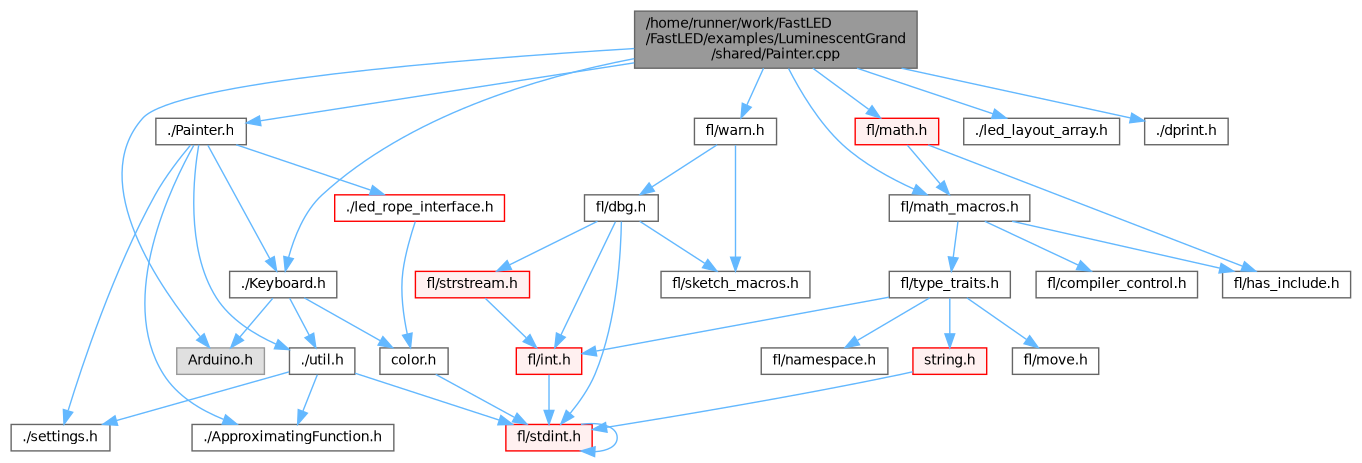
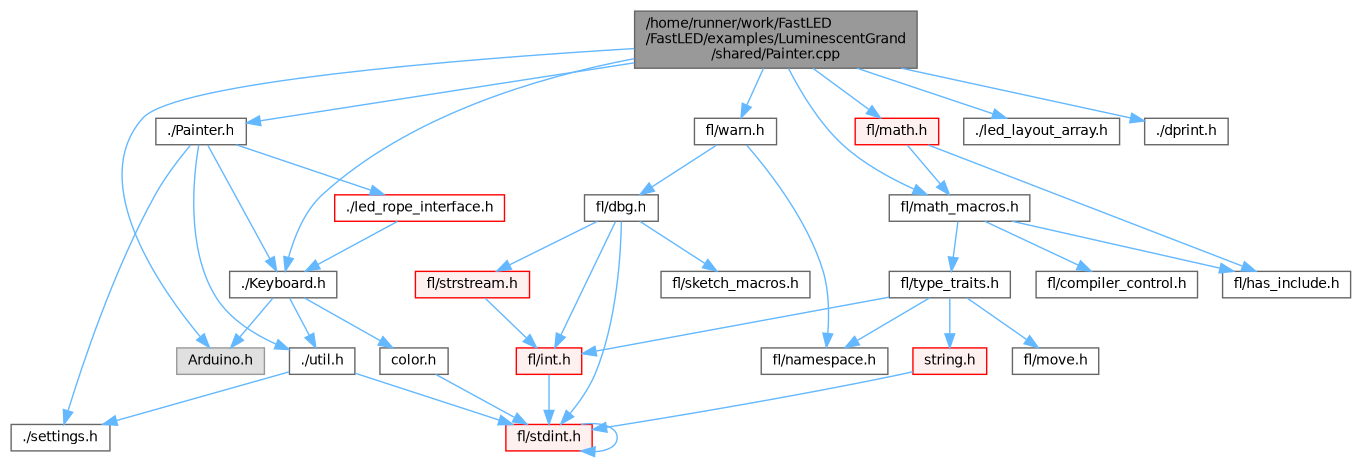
edge "fl/warn.h" -> "fl/sketch_macros.h": now "fl/warn.h" -> "fl/namespace.h"
edge "./led_rope_interface.h" -> "color.h": now "./led_rope_interface.h" -> "./Keyboard.h"
node "./ApproximatingFunction.h": removed
